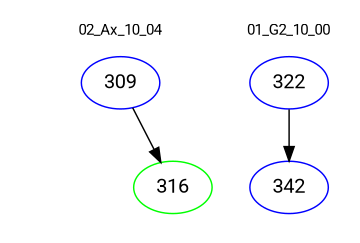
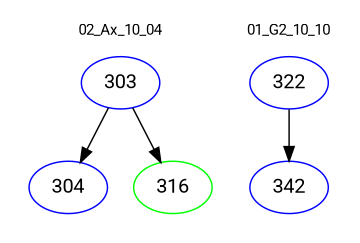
cluster "01_G2_10_00": label "01_G2_10_00" -> "01_G2_10_10"
node "309": label "309" -> "303"
node "304": added
